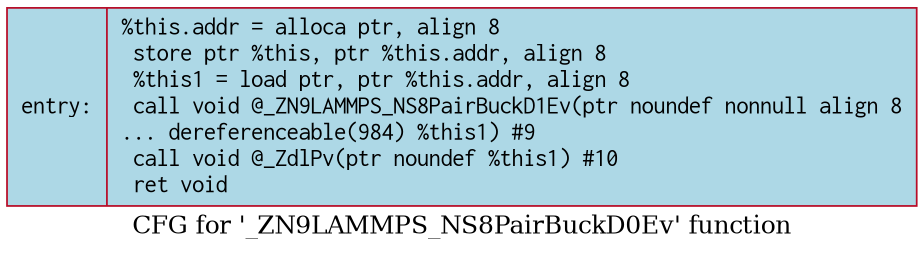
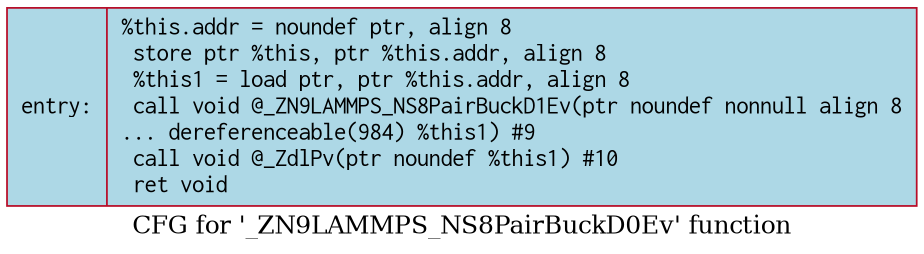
node "entry:": text "%this.addr = alloca ptr, align 8" -> "%this.addr = noundef ptr, align 8"
